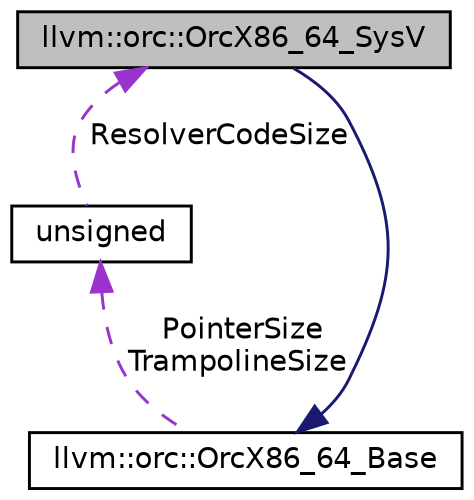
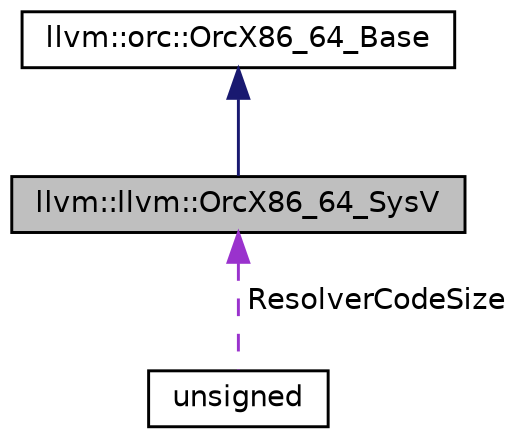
node "llvm::orc::OrcX86_64_SysV": label "llvm::orc::OrcX86_64_SysV" -> "llvm::llvm::OrcX86_64_SysV"
edge "llvm::orc::OrcX86_64_Base" -> "unsigned": removed, label "PointerSize TrampolineSize"
